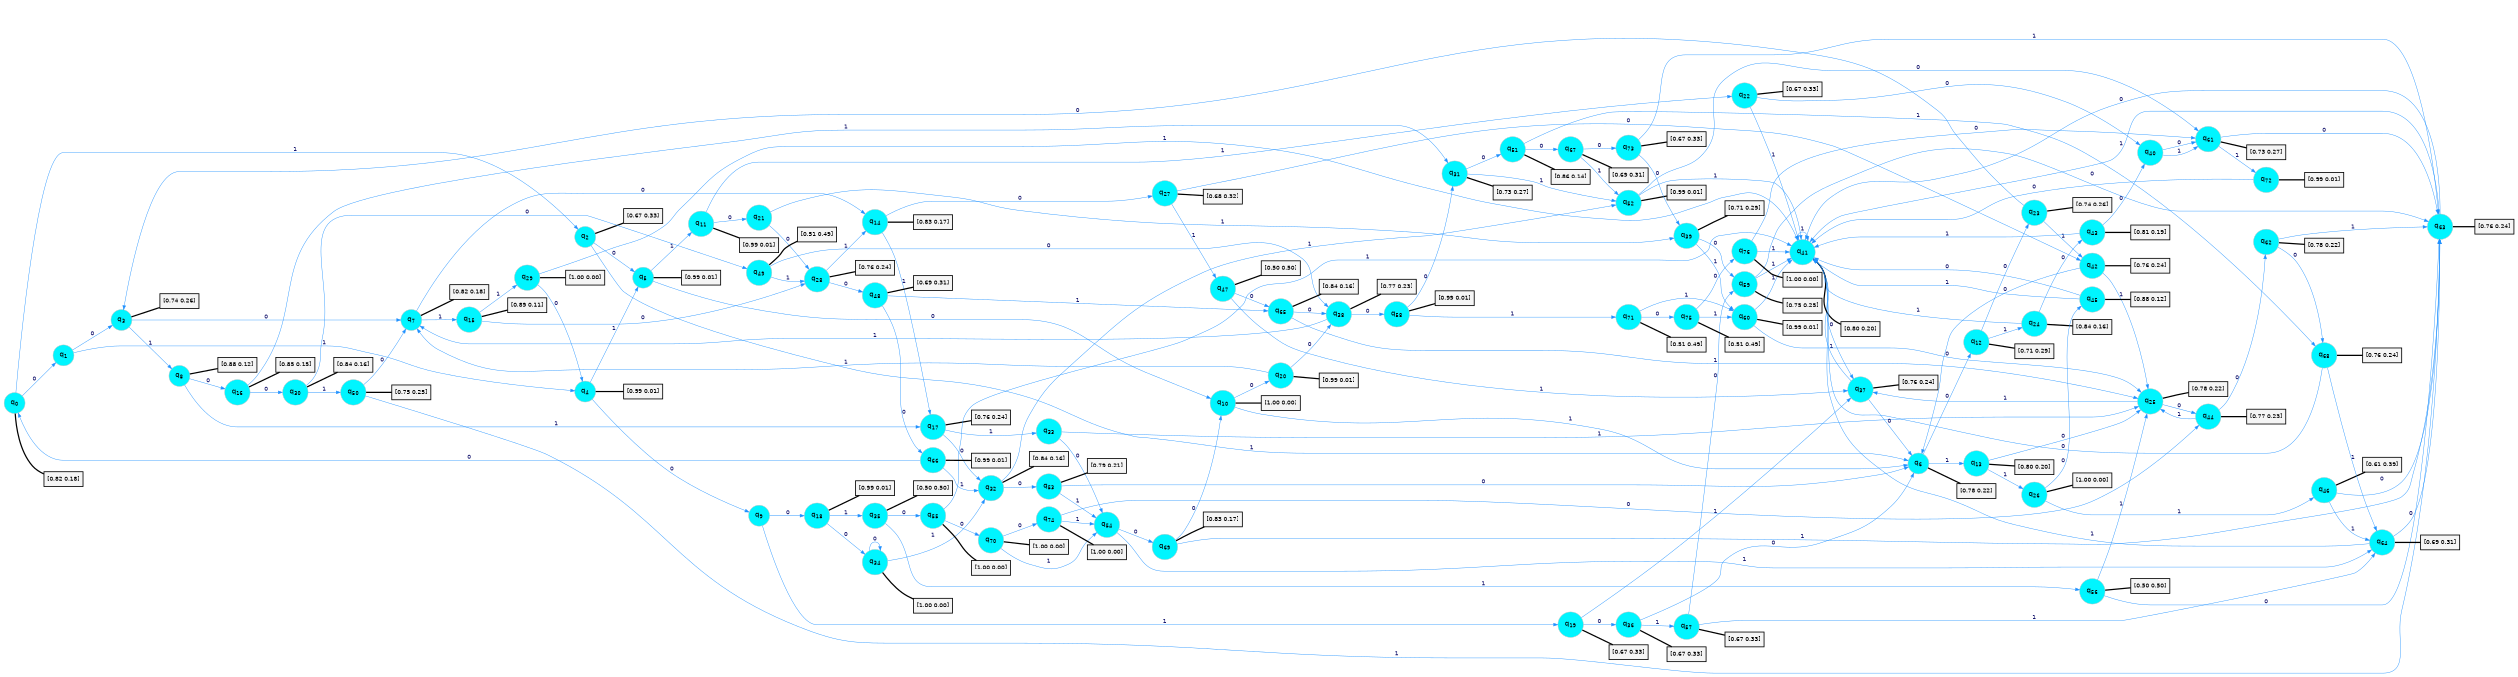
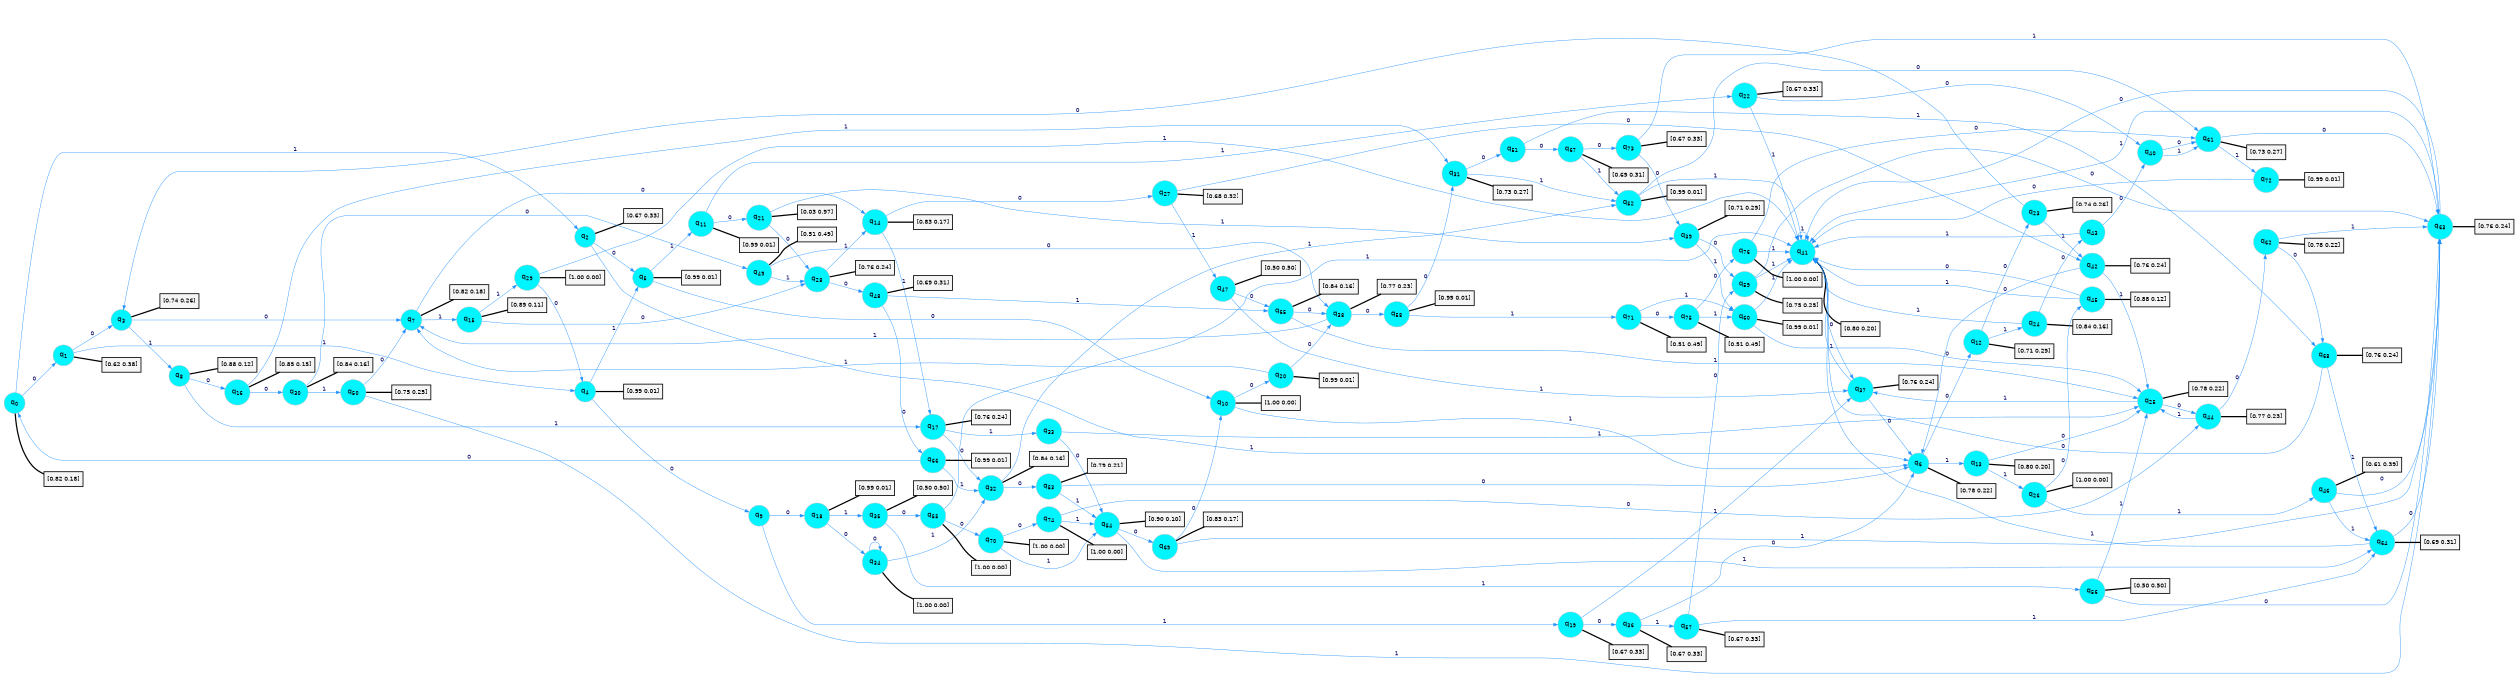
node "[0.86 0.14]": removed
node "[0.03 0.97]": added
node "[0.81 0.19]": removed
node "[0.62 0.38]": added
node "[0.90 0.10]": added
